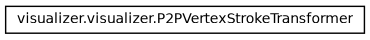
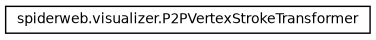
node "visualizer.visualizer.P2PVertexStrokeTransformer": label "visualizer.visualizer.P2PVertexStrokeTransformer" -> "spiderweb.visualizer.P2PVertexStrokeTransformer"
